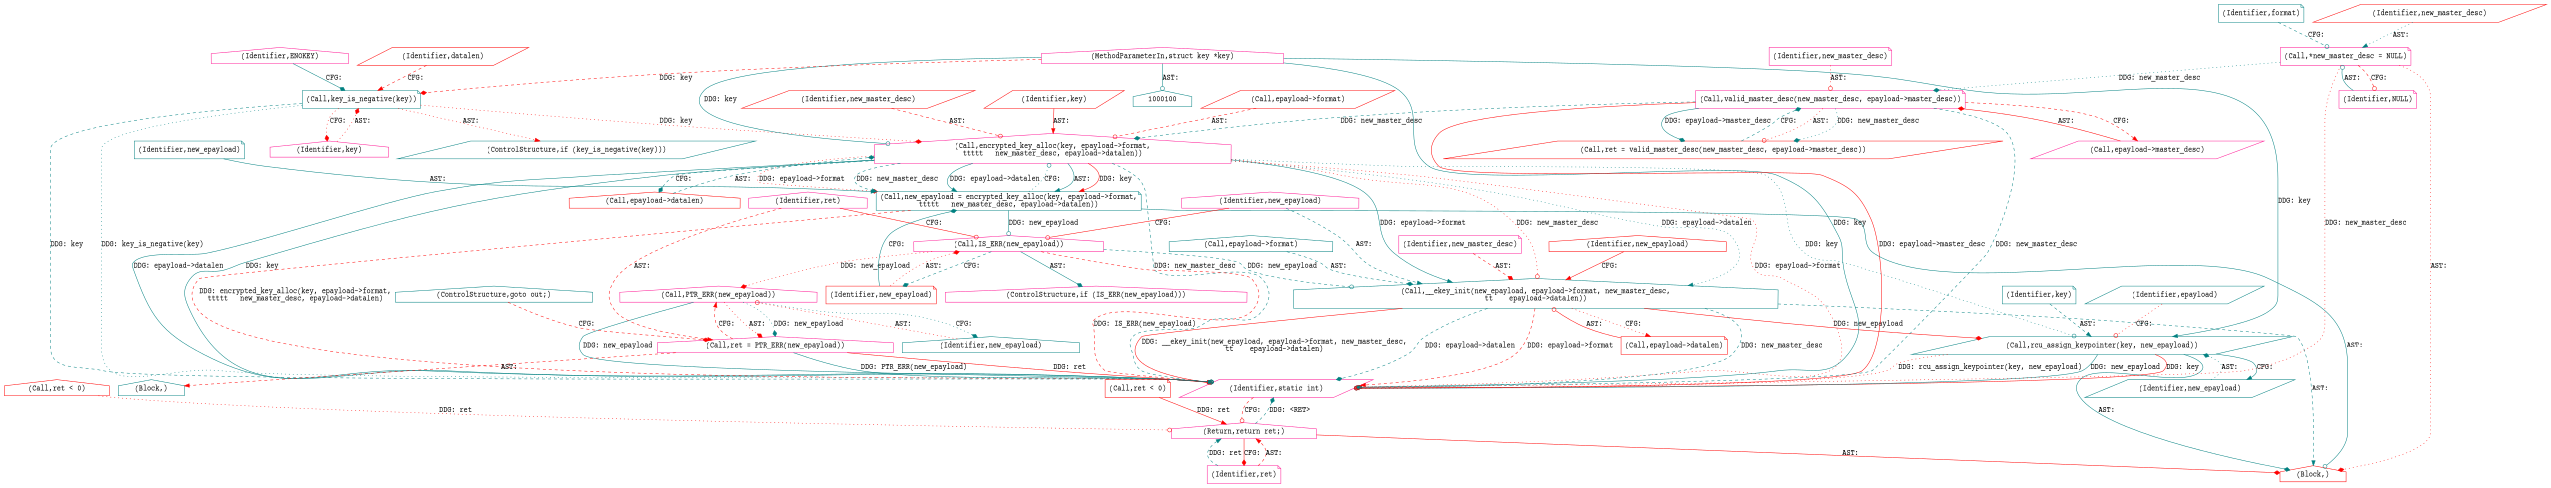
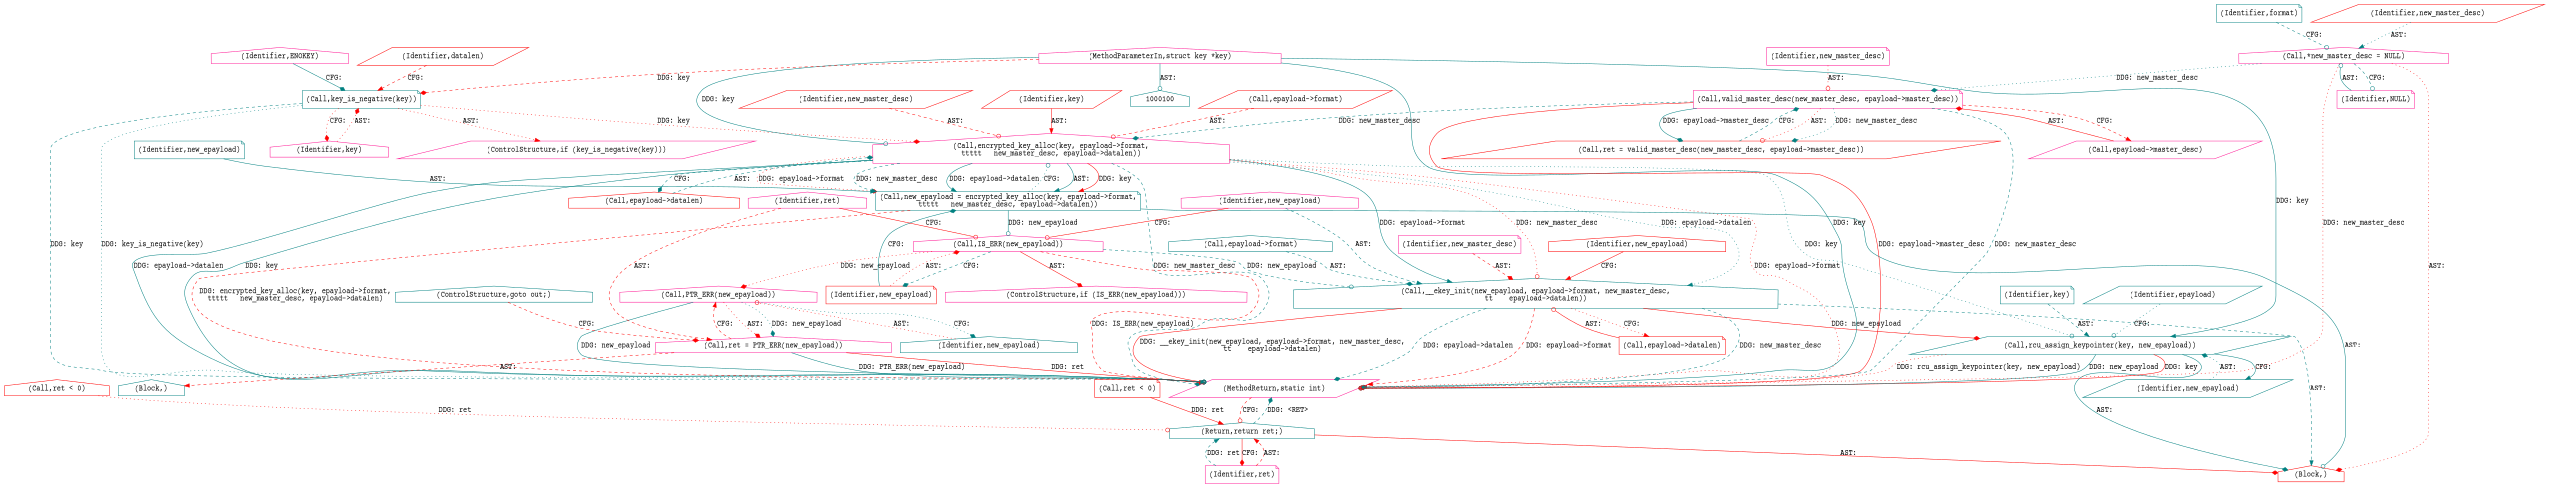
node "(Call,*new_master_desc = NULL)": shape note -> house
edge "(Call,*new_master_desc = NULL)" -> "(Identifier,NULL)": color red -> teal
node "(ControlStructure,if (key_is_negative(key)))": color teal -> deeppink
edge "(Call,IS_ERR(new_epayload))" -> "(ControlStructure,if (IS_ERR(new_epayload)))": color teal -> red
edge "(Identifier,epayload)" -> "(Call,rcu_assign_keypointer(key, new_epayload))": color red -> teal
node "(Identifier,static int)": label "(Identifier,static int)" -> "(MethodReturn,static int)"
node "(Return,return ret;)": color deeppink -> teal
